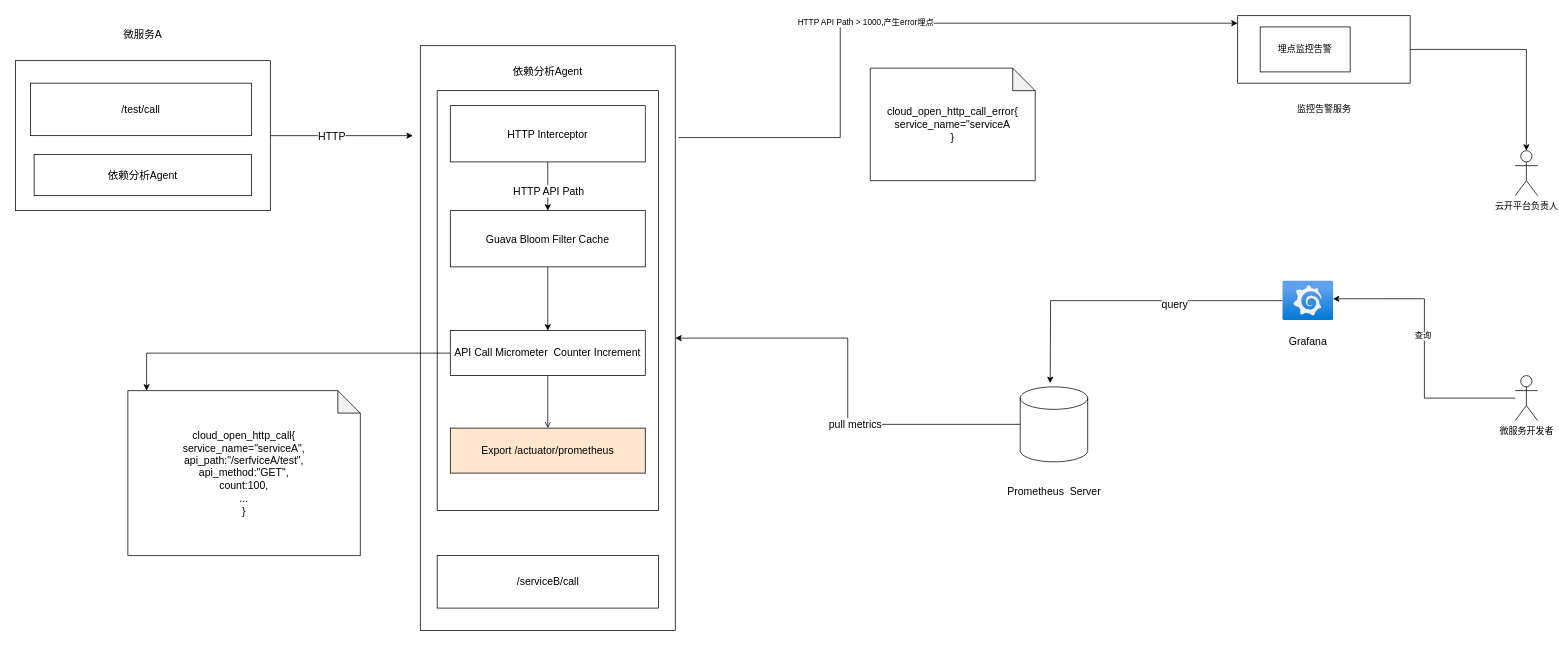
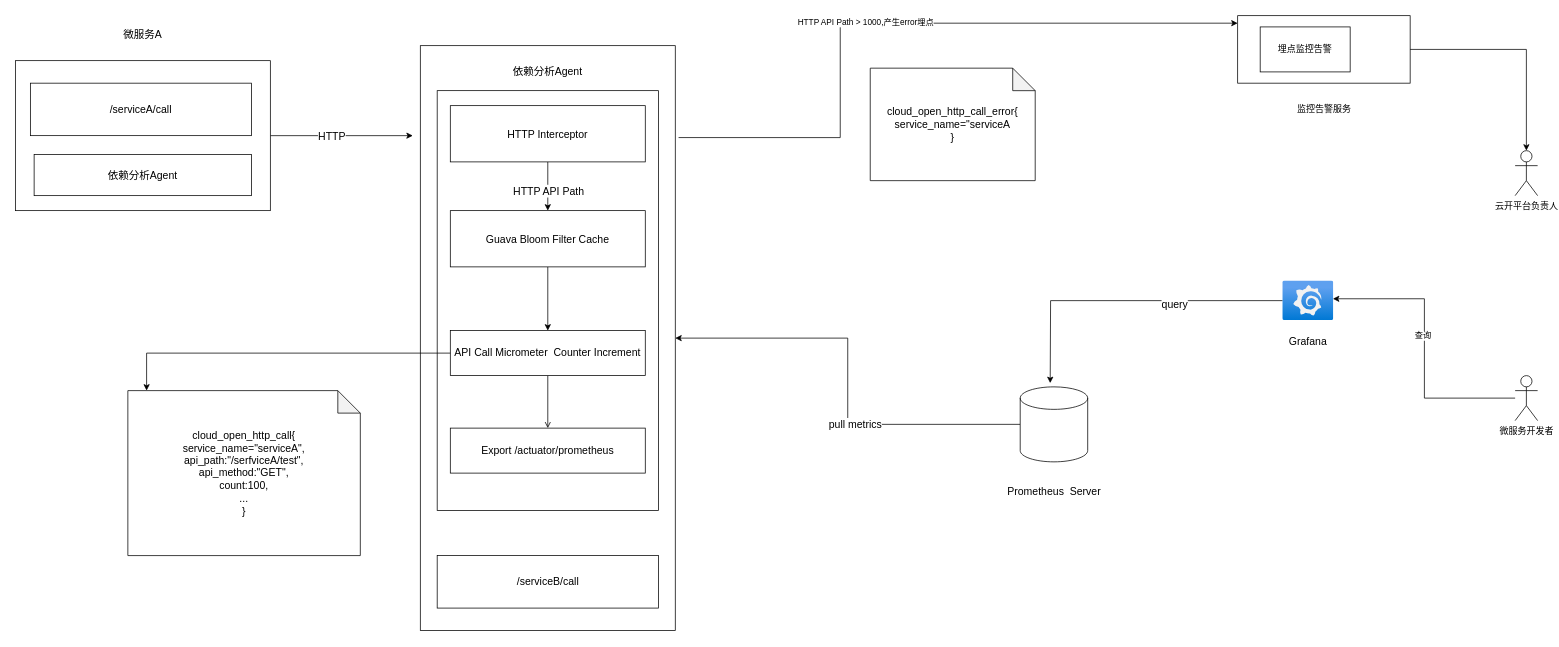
node "/test/call": label "/test/call" -> "/serviceA/call"
node "Export /actuator/prometheus": fillcolor #ffe6cc -> #ffffff
